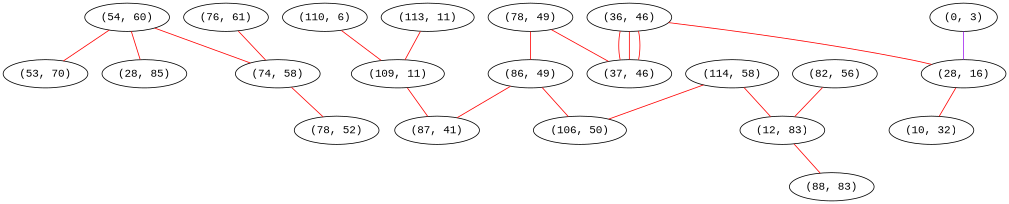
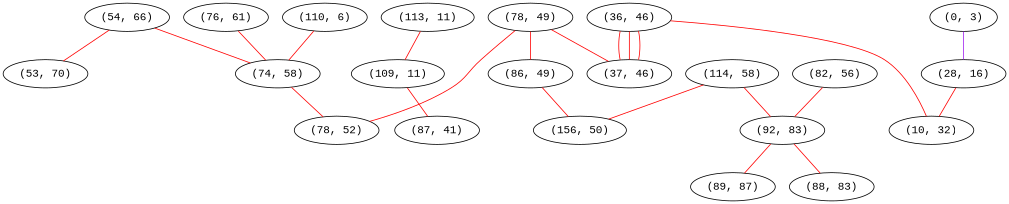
node "(54, 60)": label "(54, 60)" -> "(54, 66)"
edge "(36, 46)" -- "(28, 16)": now "(36, 46)" -- "(10, 32)"
edge "(110, 6)" -- "(109, 11)": now "(110, 6)" -- "(74, 58)"
node "(28, 85)": removed
edge "(78, 49)" -- "(78, 52)": added
edge "(86, 49)" -- "(87, 41)": removed
node "(106, 50)": label "(106, 50)" -> "(156, 50)"
node "(12, 83)": label "(12, 83)" -> "(92, 83)"
node "(89, 87)": added
